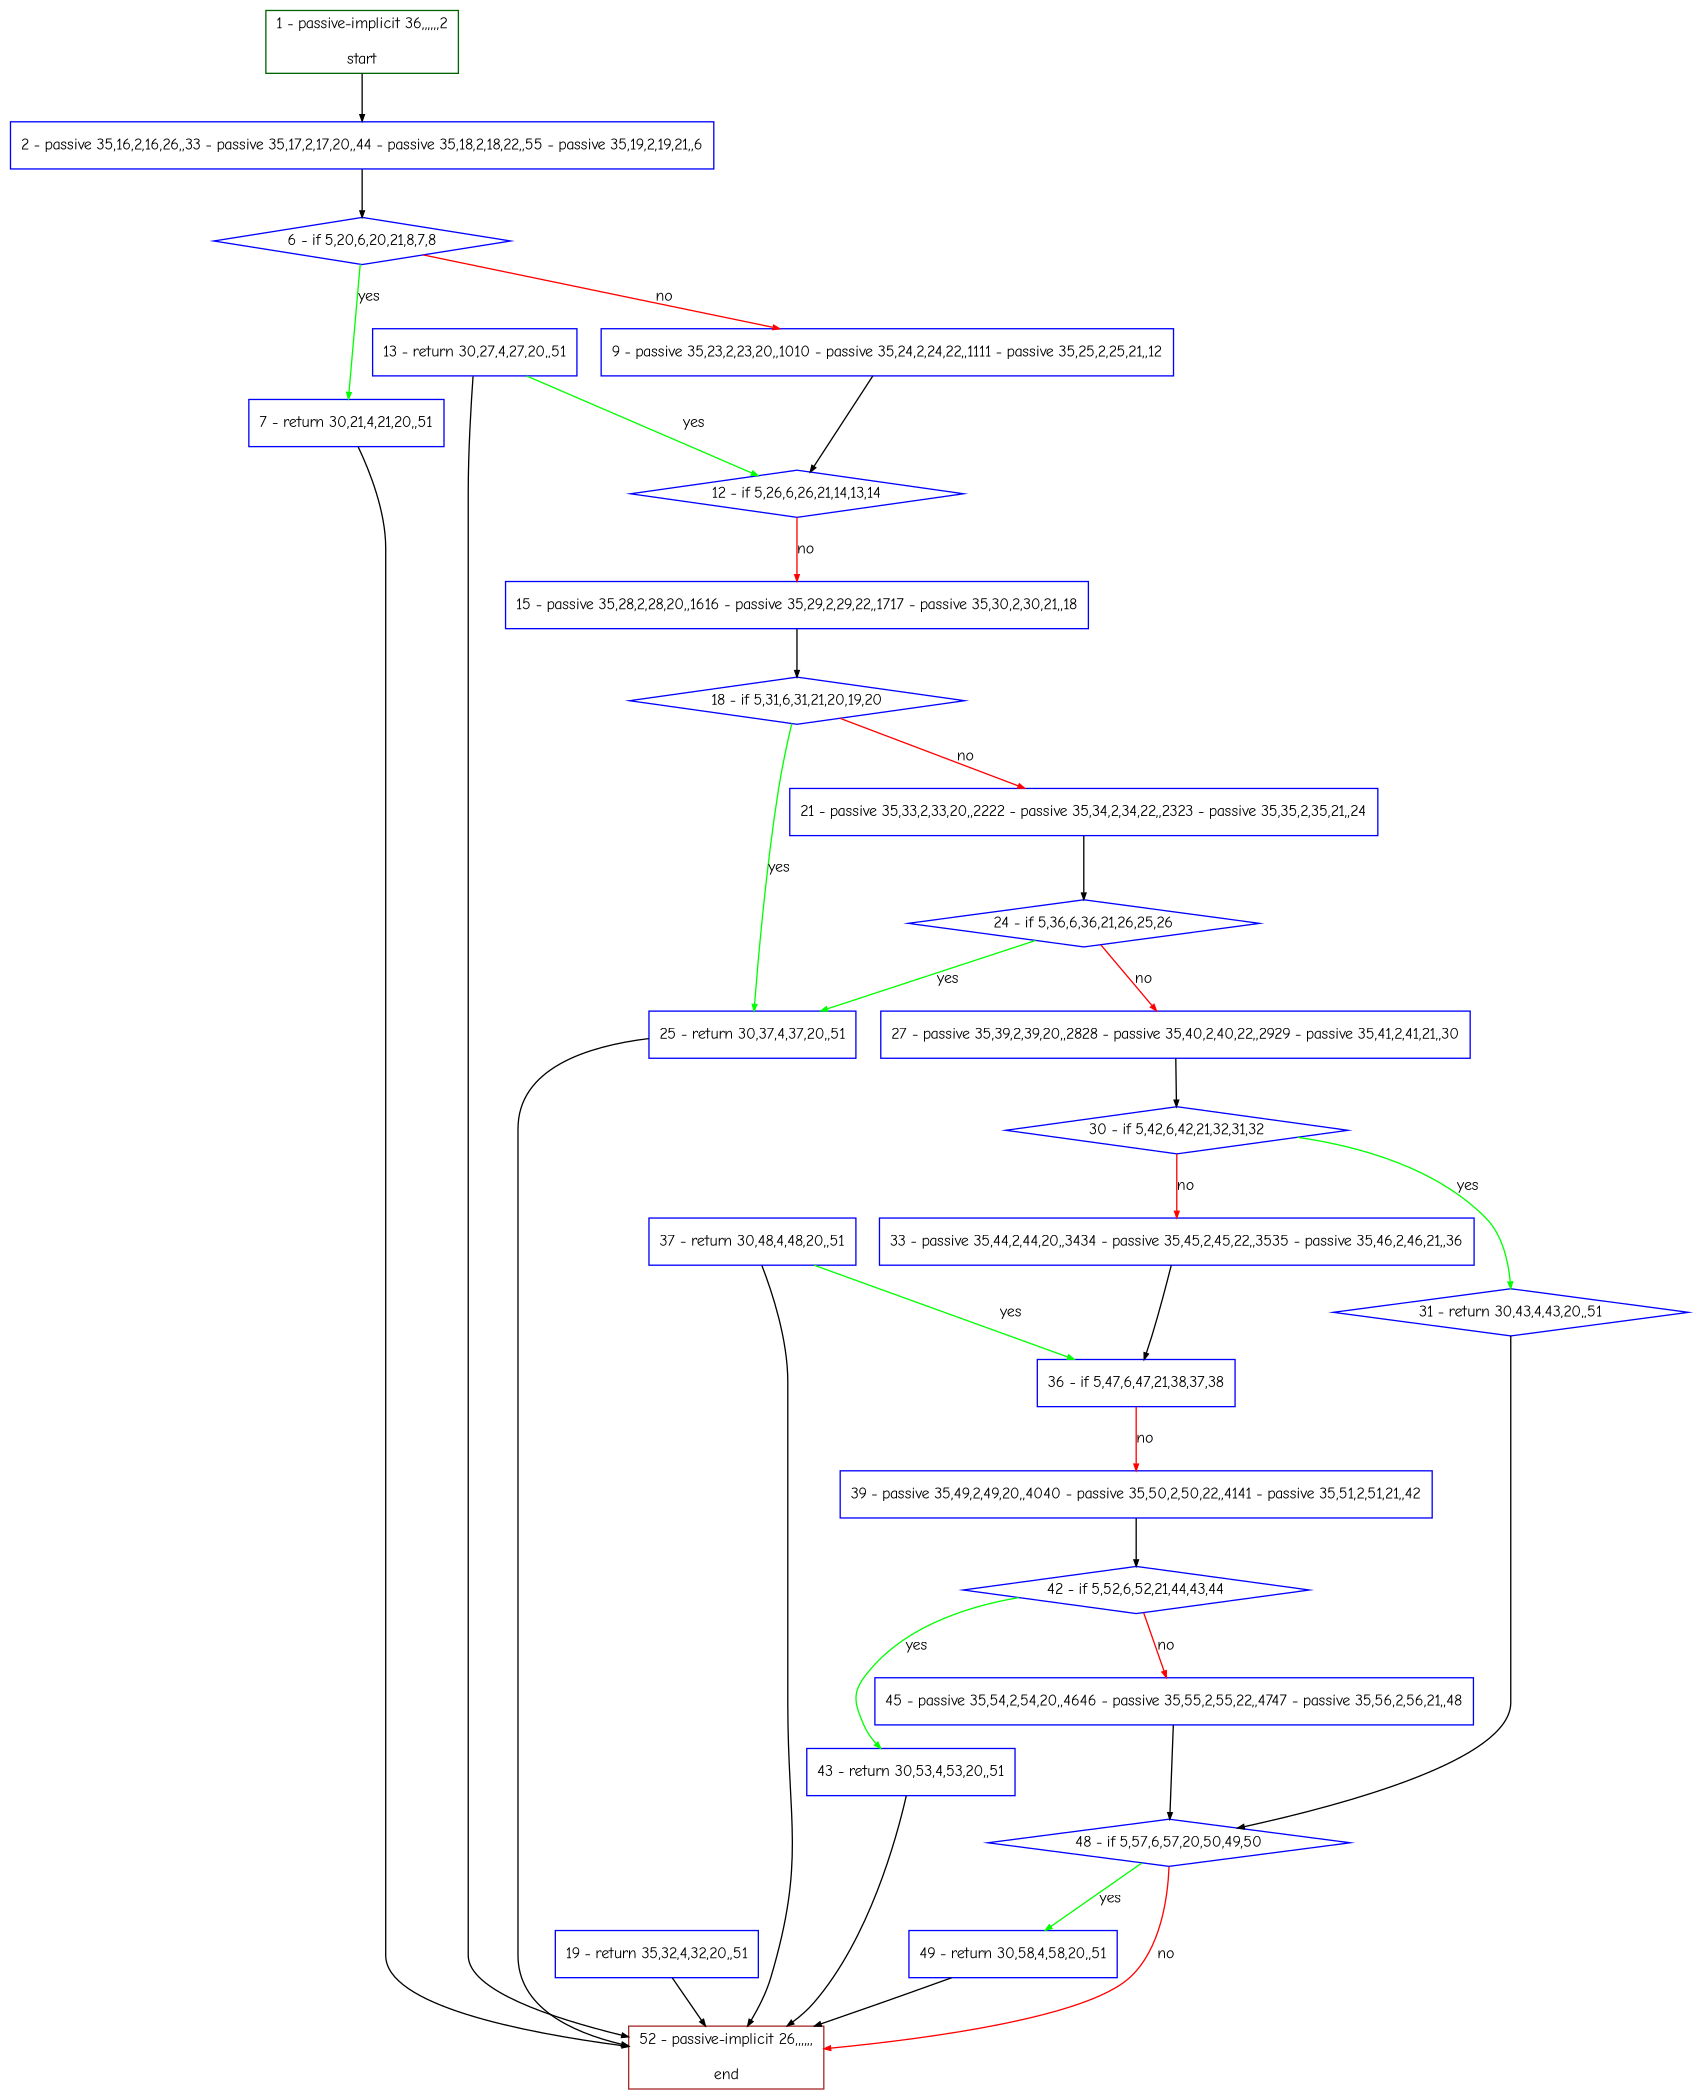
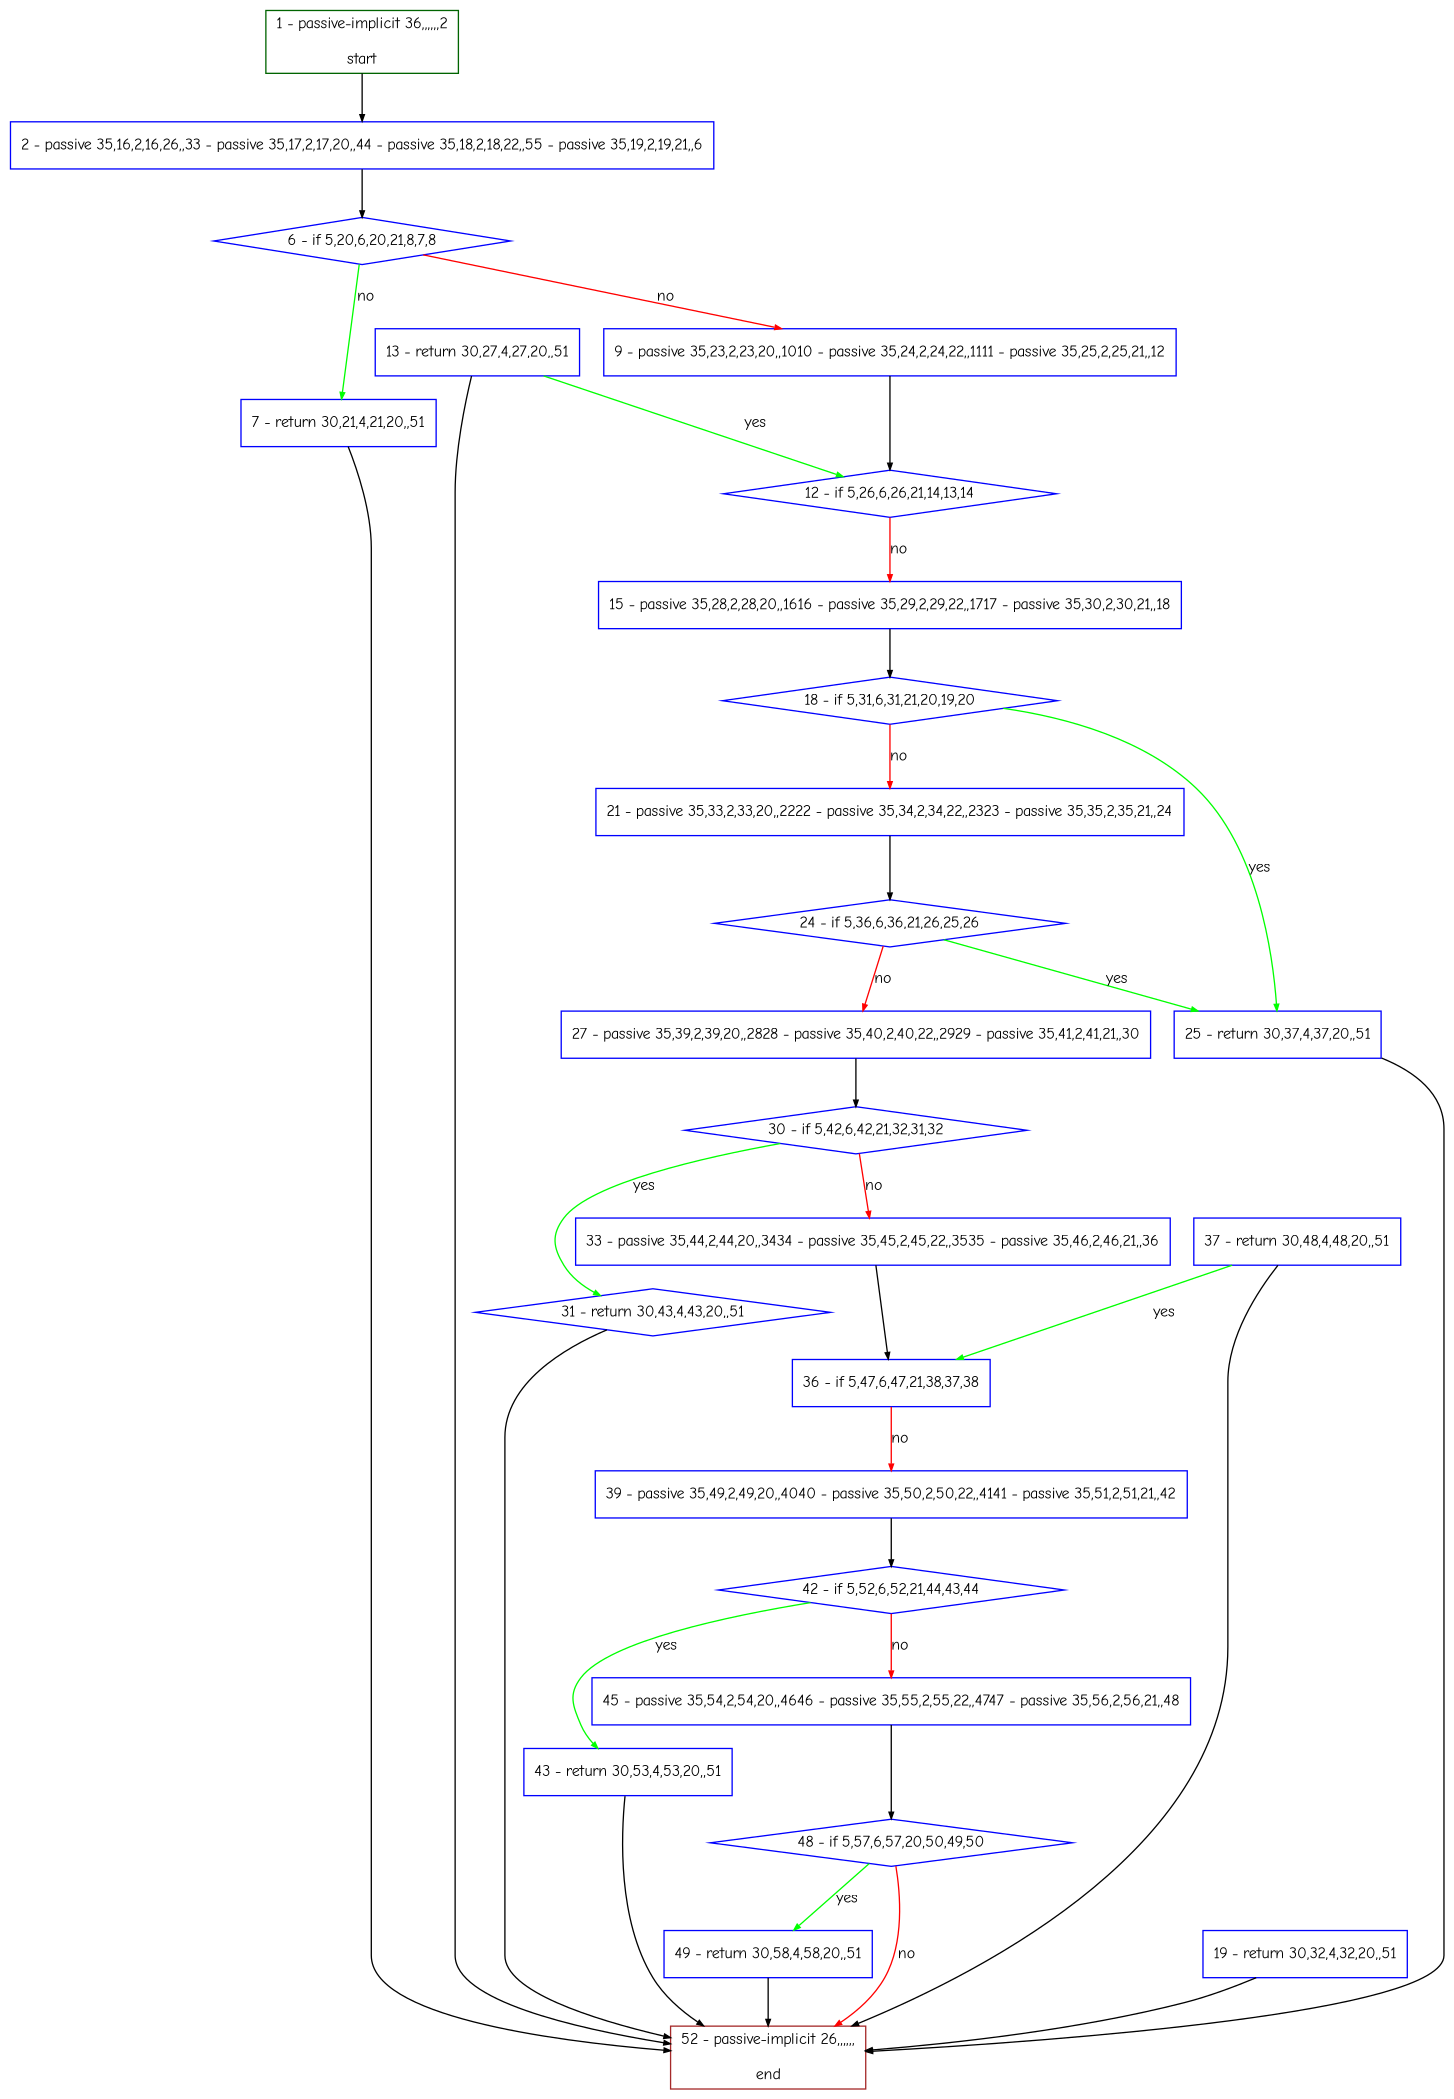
edge "6 - if 5,20,6,20,21,8,7,8" -> "7 - return 30,21,4,21,20,,51": label "yes" -> "no"
edge "31 - return 30,43,4,43,20,,51" -> "48 - if 5,57,6,57,20,50,49,50": now "31 - return 30,43,4,43,20,,51" -> "52 - passive-implicit 26,,,,,, end"
node "19 - return 35,32,4,32,20,,51": label "19 - return 35,32,4,32,20,,51" -> "19 - return 30,32,4,32,20,,51"
